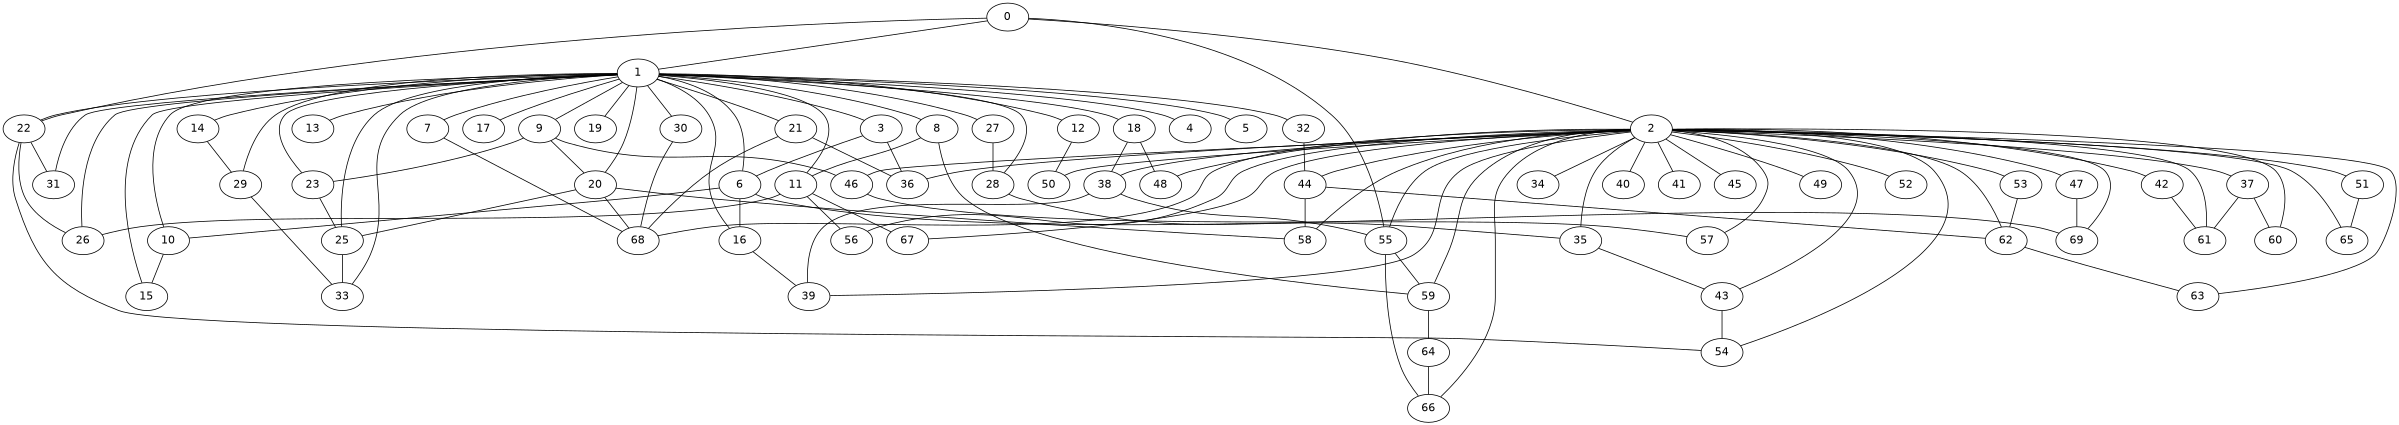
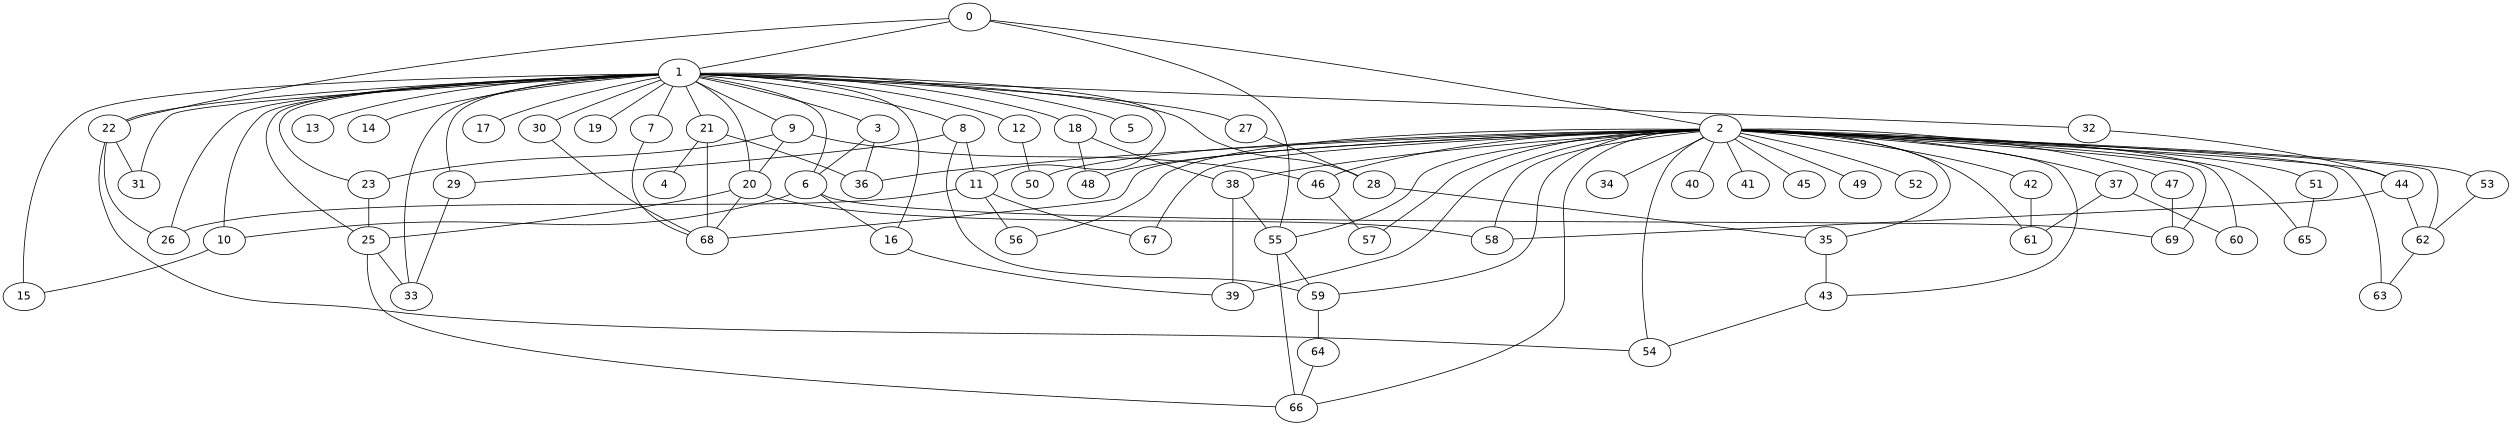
edge "1" -- "4": now "21" -- "4"
edge "14" -- "29": now "8" -- "29"
edge "25" -- "66": added
